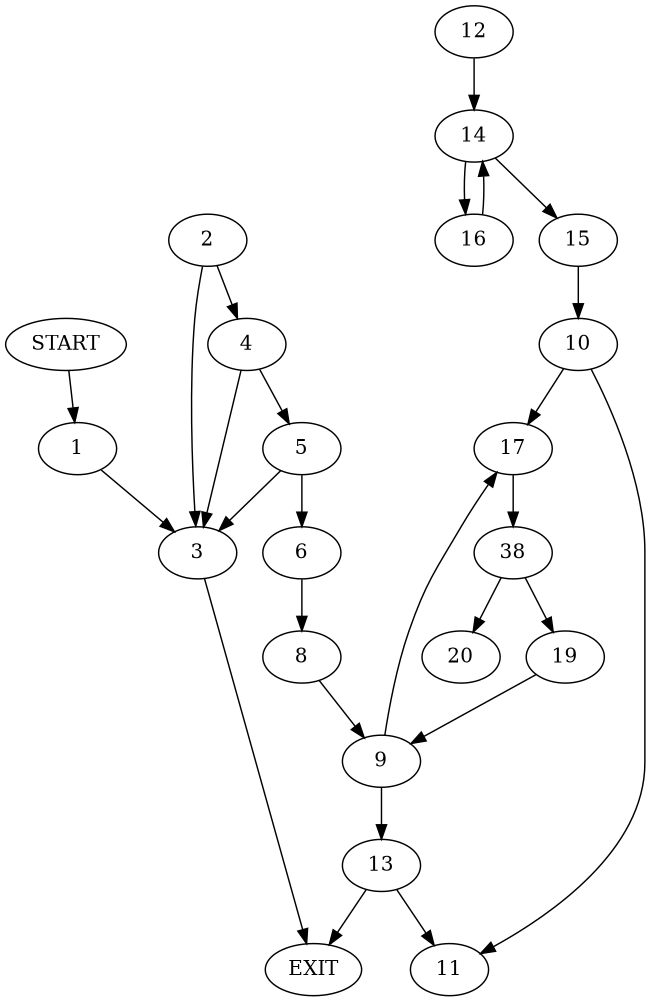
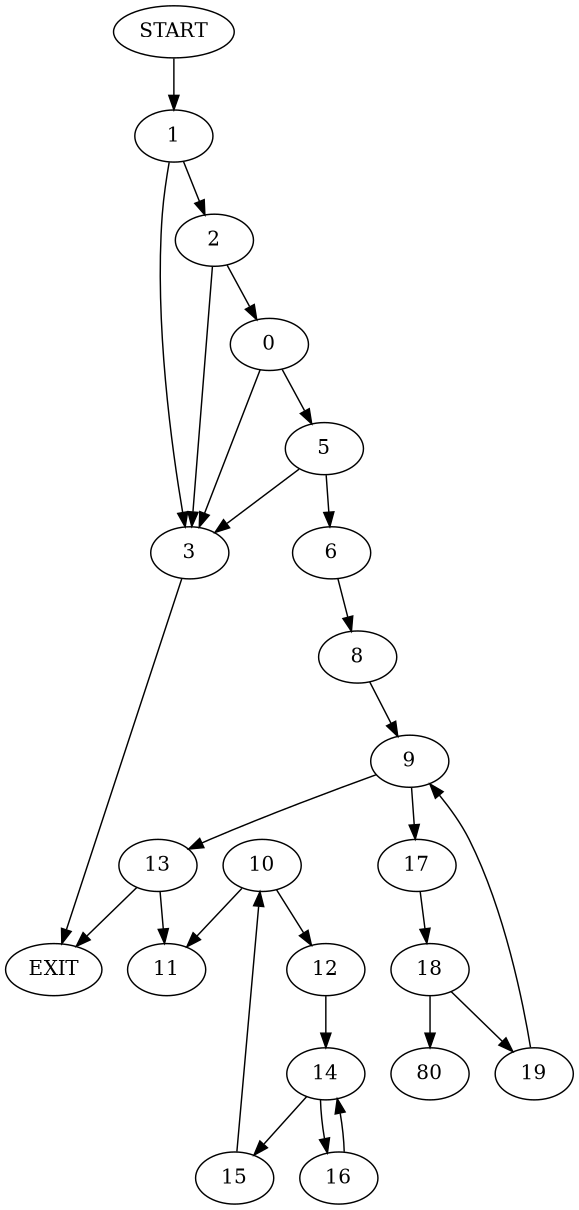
edge "1" -> "2": added
node "4": label "4" -> "0"
edge "10" -> "17": now "10" -> "12"
node "38": label "38" -> "18"
node "20": label "20" -> "80"
